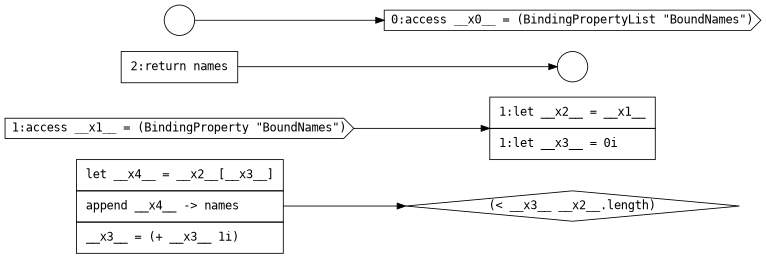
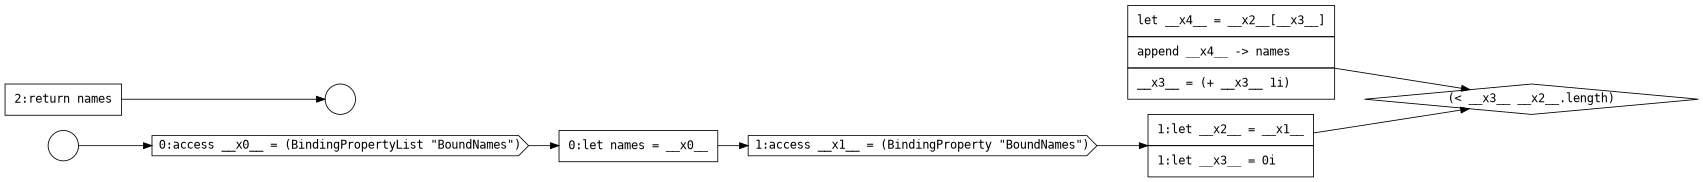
edge "1:let __x2__ = __x1__" -> "(< __x3__ __x2__.length)": added
node "0:let names = __x0__": added
